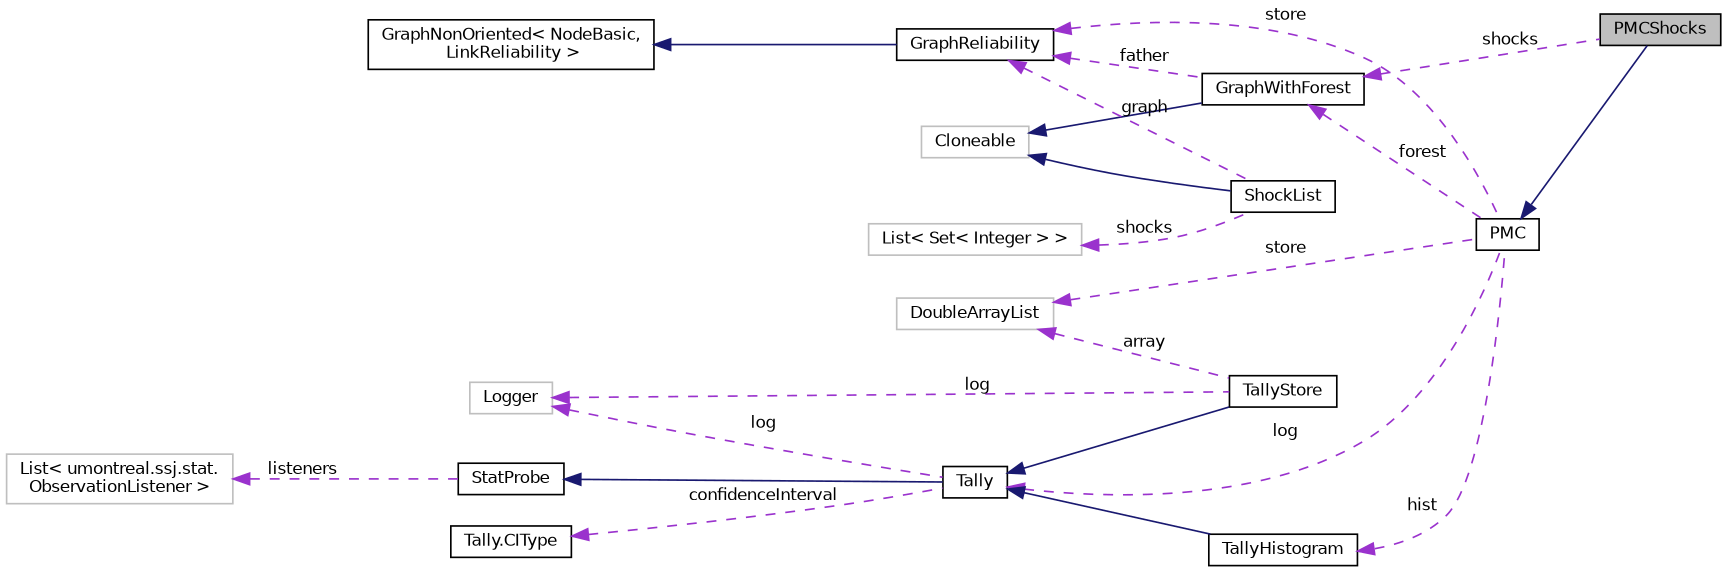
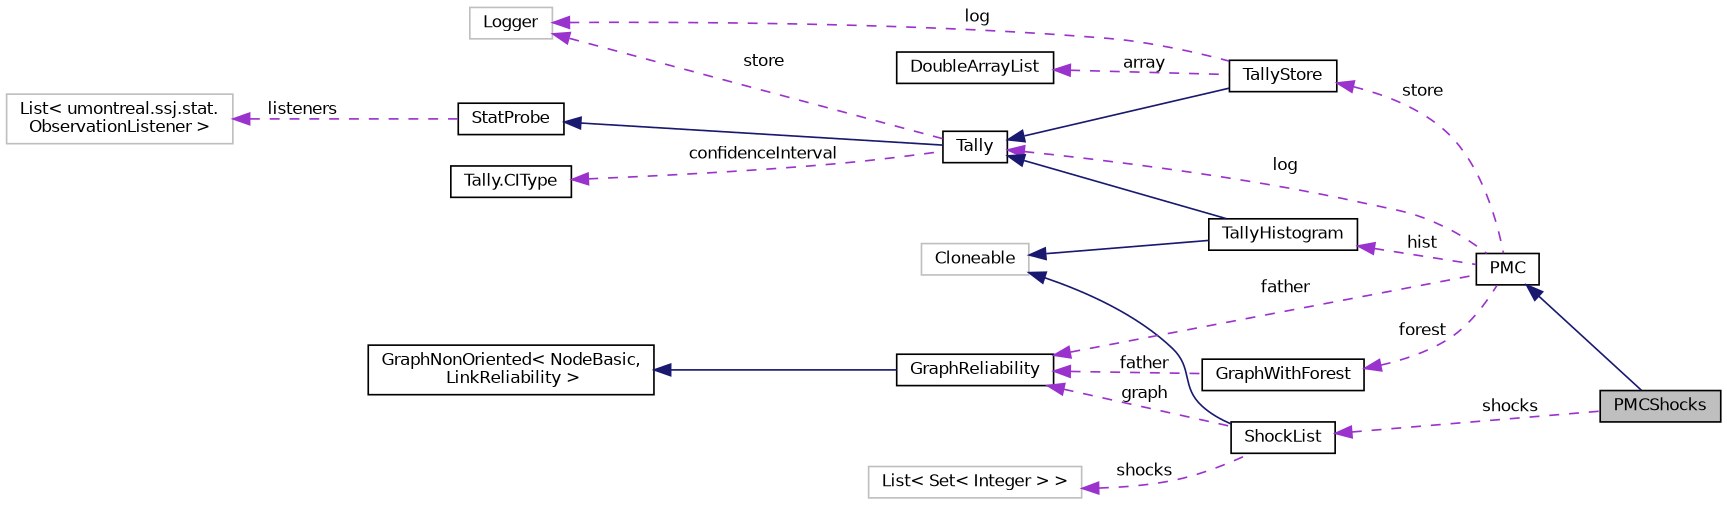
edge "PMC" -> "GraphReliability": label " store" -> " father"
edge "PMCShocks" -> "GraphWithForest": now "PMCShocks" -> "ShockList"
edge "GraphWithForest" -> "Cloneable": now "TallyHistogram" -> "Cloneable"
edge "PMC" -> "DoubleArrayList": now "PMC" -> "TallyStore"
node "DoubleArrayList": color grey75 -> black
edge "Tally" -> "Logger": label " log" -> " store"
